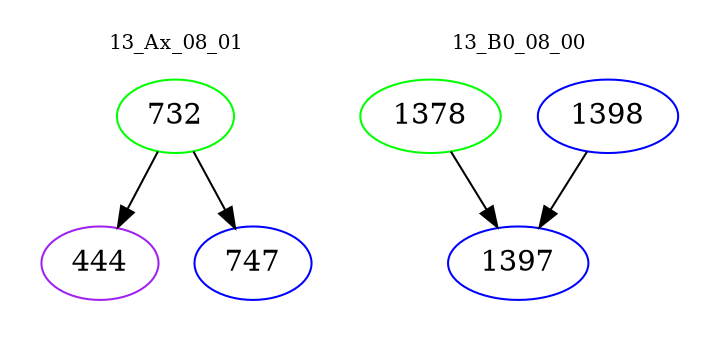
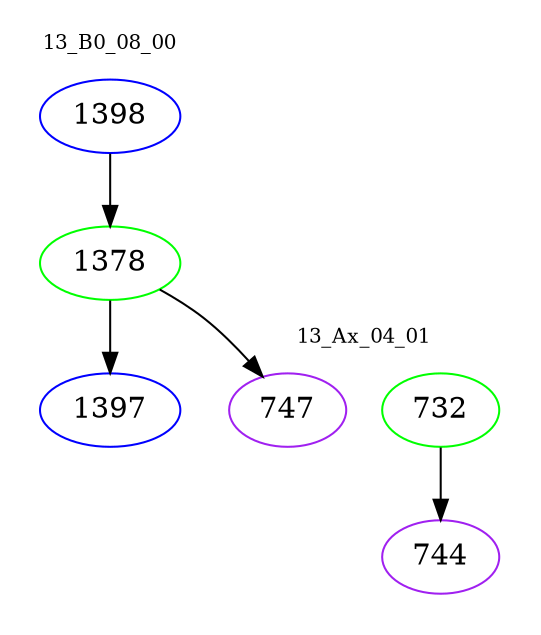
cluster "13_Ax_08_01": label "13_Ax_08_01" -> "13_Ax_04_01"
edge "1398" -> "1397": now "1398" -> "1378"
edge "732" -> "747": now "1378" -> "747"
node "444": label "444" -> "744"
node "747": color blue -> purple
